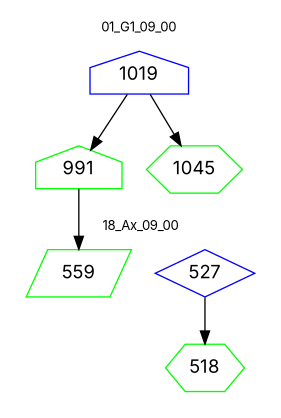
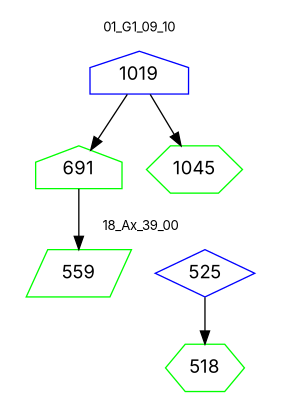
cluster "01_G1_09_00": label "01_G1_09_00" -> "01_G1_09_10"
node "991": label "991" -> "691"
cluster "18_Ax_09_00": label "18_Ax_09_00" -> "18_Ax_39_00"
node "527": label "527" -> "525"
